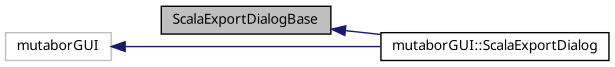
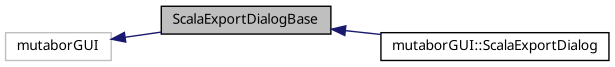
edge "mutaborGUI::ScalaExportDialog" -> "mutaborGUI": now "ScalaExportDialogBase" -> "mutaborGUI"
